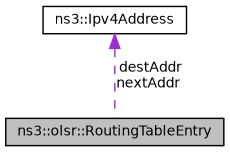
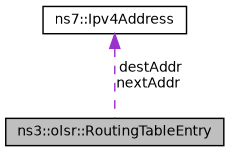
node "ns3::Ipv4Address": label "ns3::Ipv4Address" -> "ns7::Ipv4Address"
